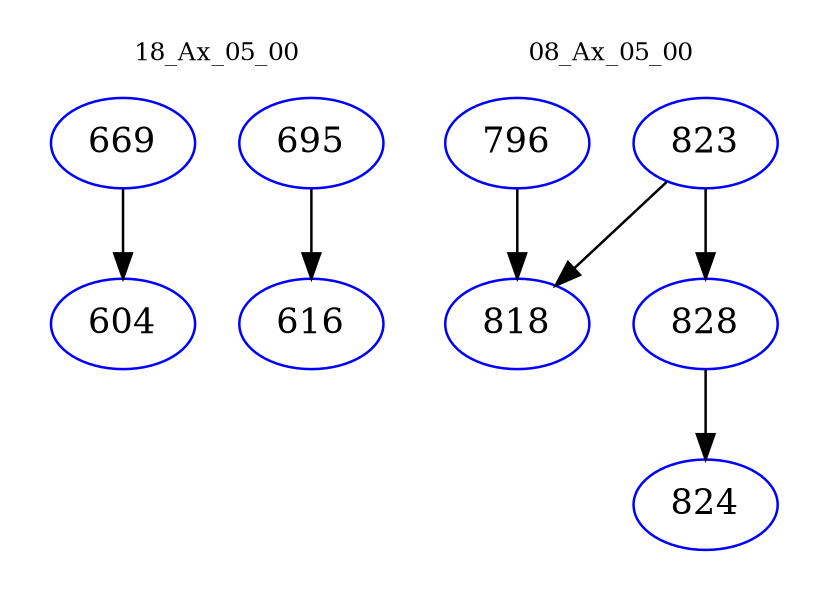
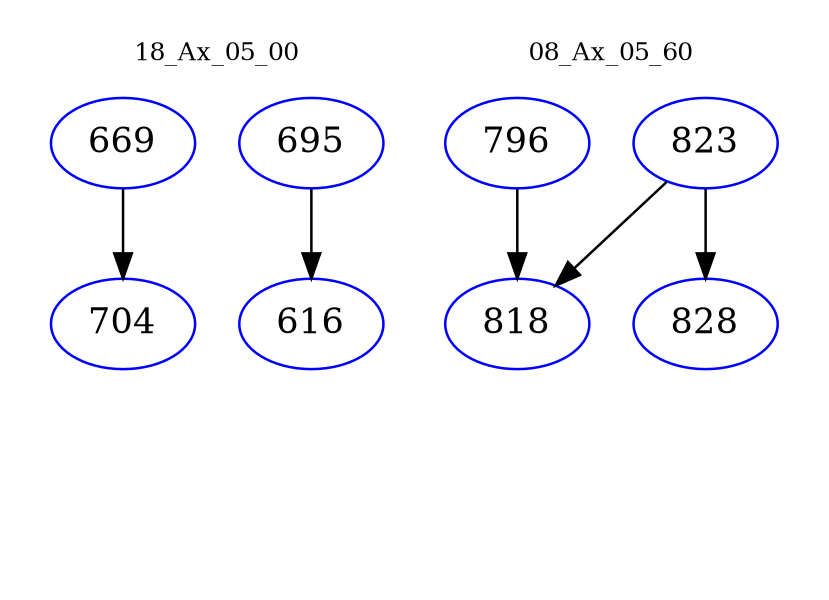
cluster "08_Ax_05_00": label "08_Ax_05_00" -> "08_Ax_05_60"
node "604": label "604" -> "704"
node "824": removed
